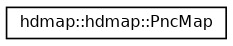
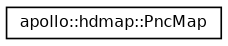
node "hdmap::hdmap::PncMap": label "hdmap::hdmap::PncMap" -> "apollo::hdmap::PncMap"
